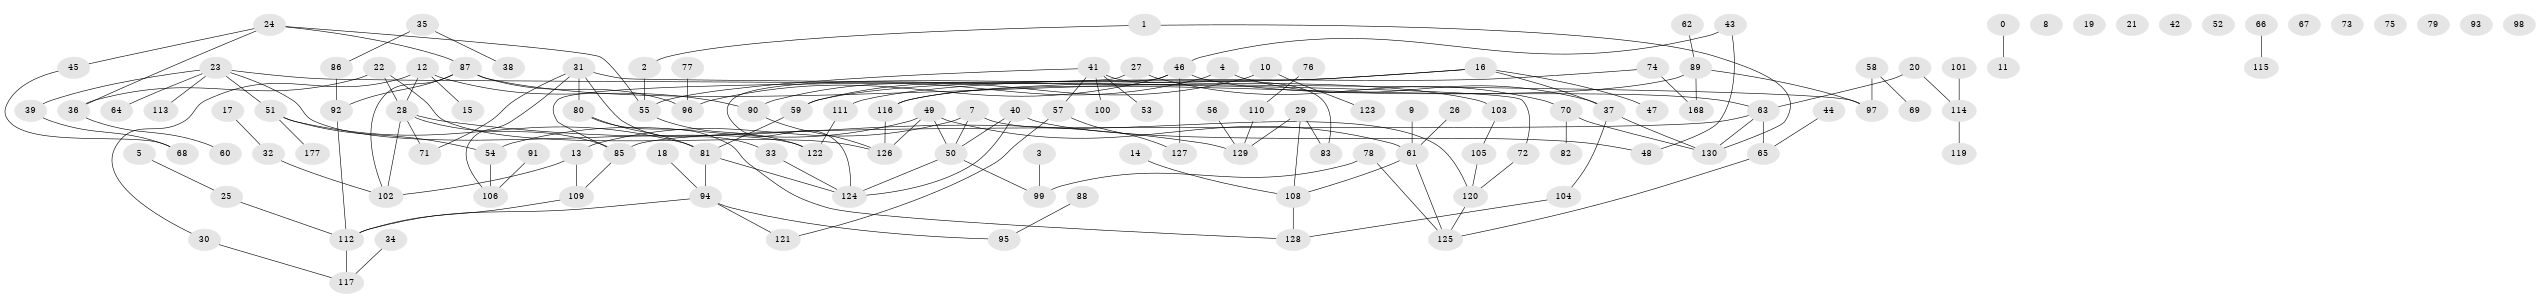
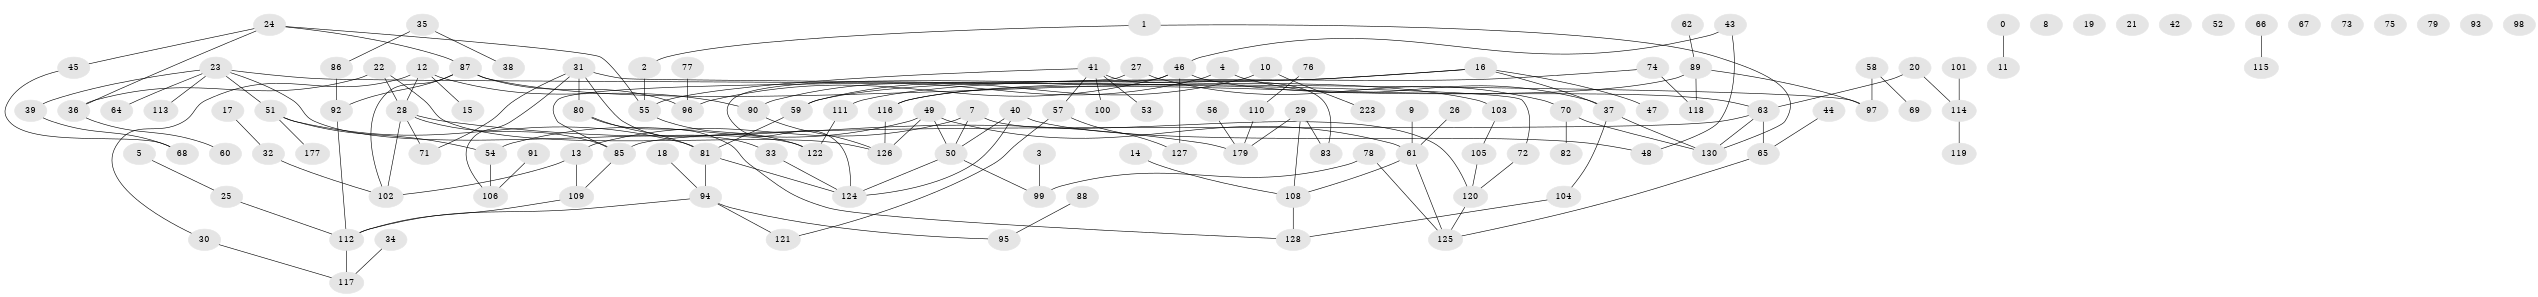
node "123": label "123" -> "223"
node "168": label "168" -> "118"
node "129": label "129" -> "179"
